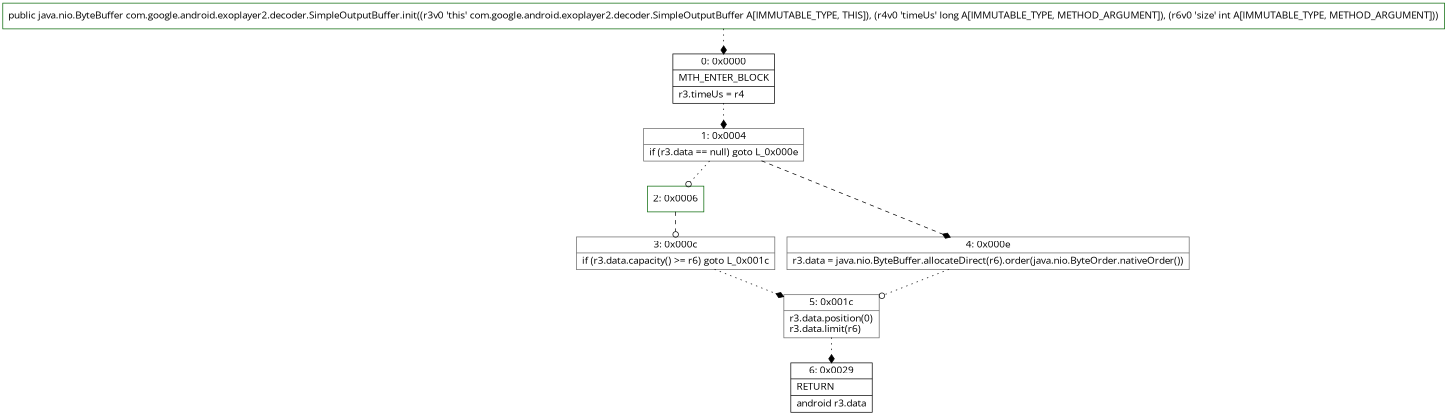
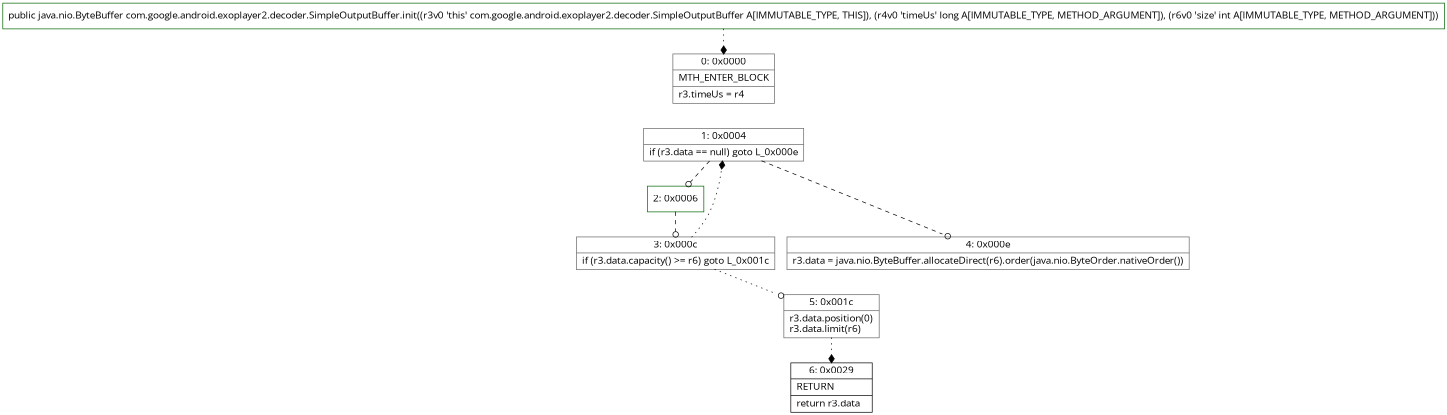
node "0: 0x0000": color black -> gray40
edge "0: 0x0000" -> "1: 0x0004": now "3: 0x000c" -> "1: 0x0004"
edge "1: 0x0004" -> "2: 0x0006": style dotted -> dashed
edge "1: 0x0004" -> "4: 0x000e": arrowhead diamond -> odot
edge "3: 0x000c" -> "5: 0x001c": arrowhead diamond -> odot
edge "4: 0x000e" -> "5: 0x001c": removed
node "6: 0x0029": text "android r3.data" -> "return r3.data"
